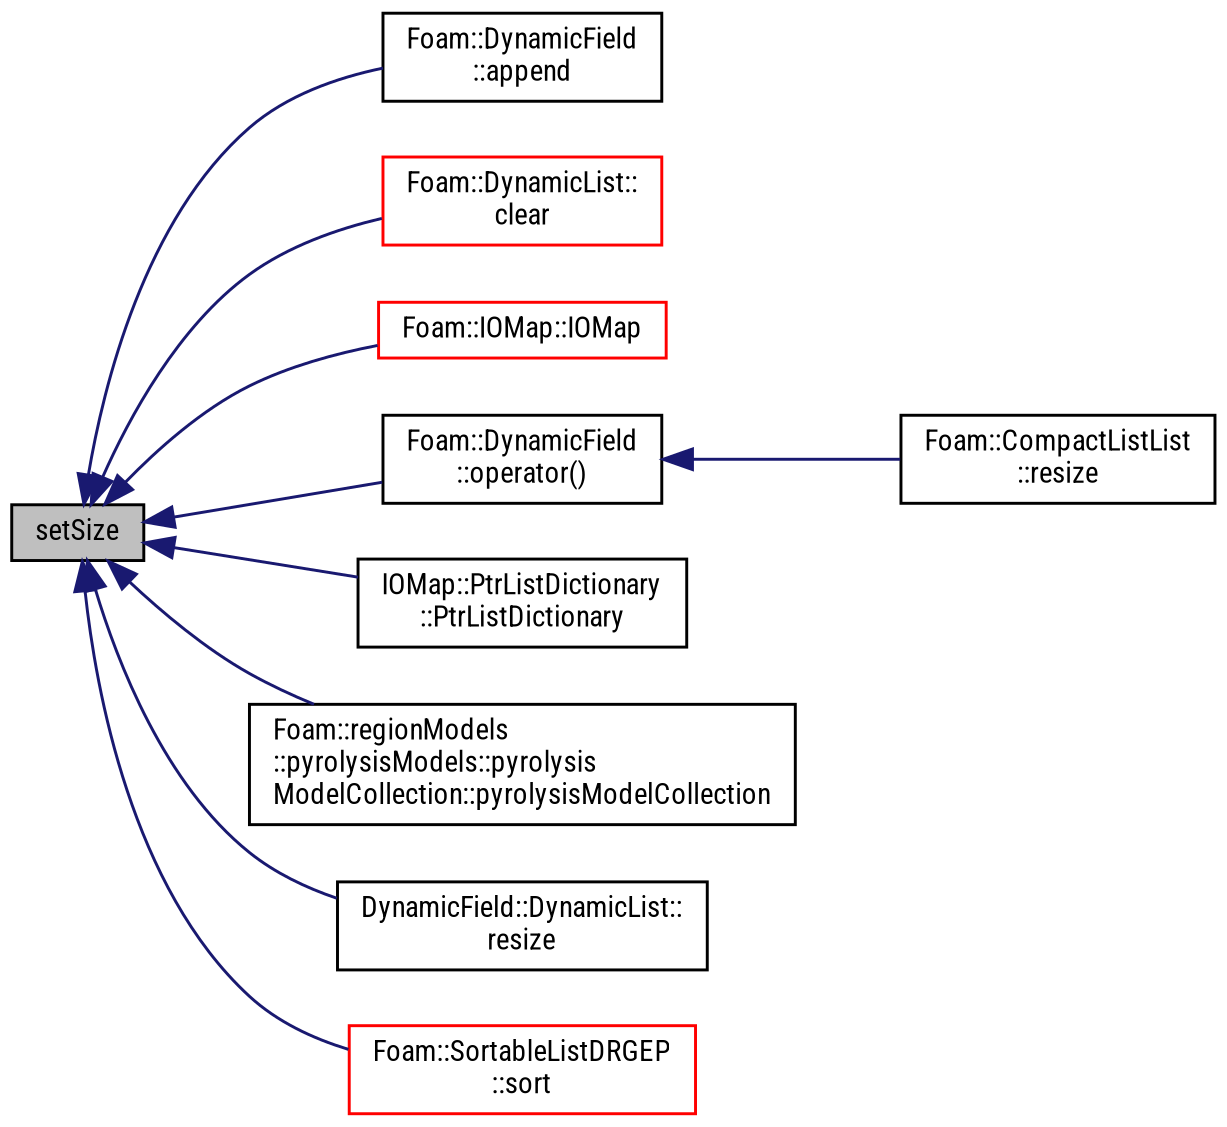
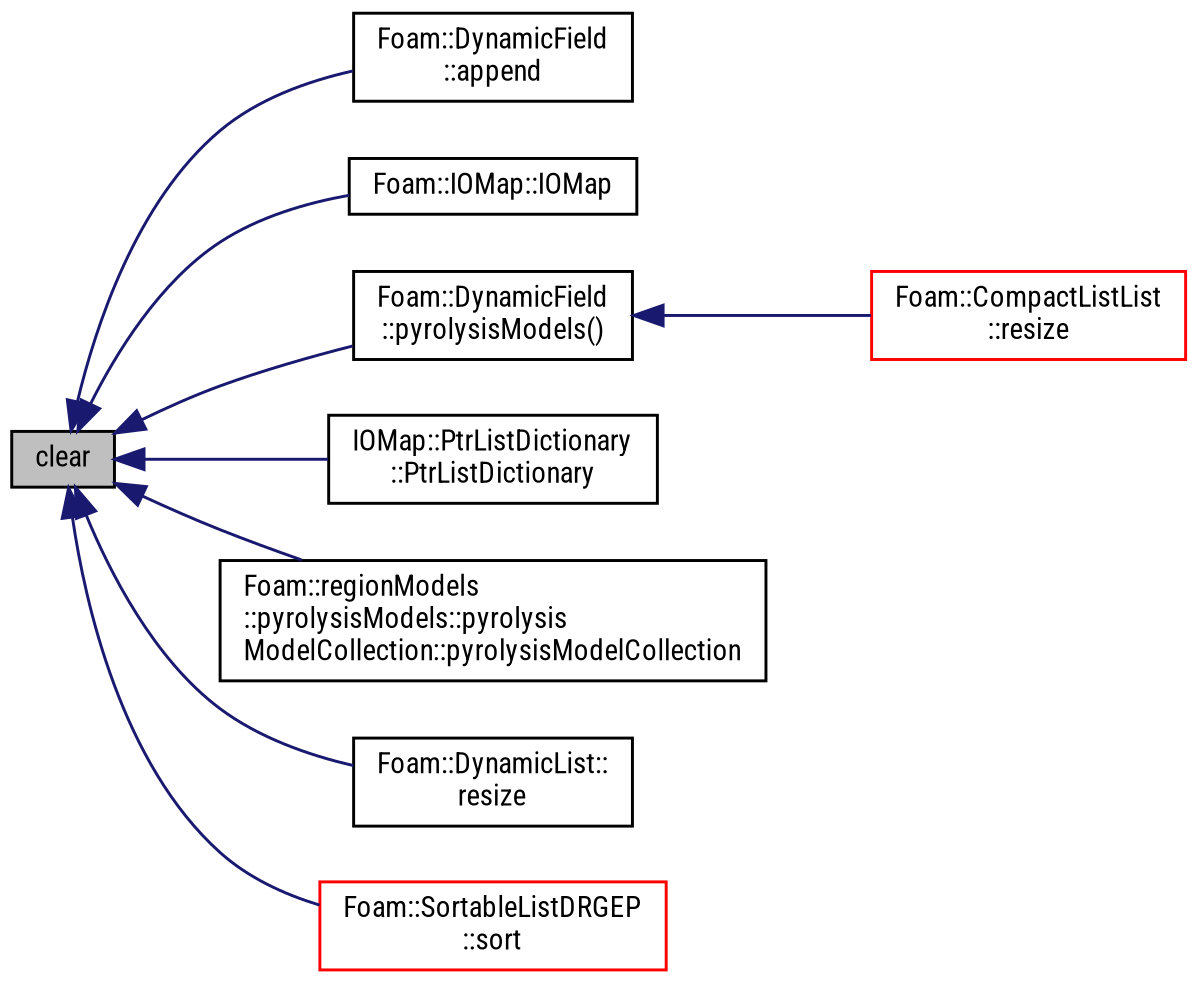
node "Foam::DynamicList:: clear": removed
node "Foam::IOMap::IOMap": color red -> black
node "Foam::DynamicField ::operator()": label "Foam::DynamicField ::operator()" -> "Foam::DynamicField ::pyrolysisModels()"
node "Foam::CompactListList ::resize": color black -> red
node "setSize": label "setSize" -> "clear"
node "DynamicField::DynamicList:: resize": label "DynamicField::DynamicList:: resize" -> "Foam::DynamicList:: resize"
